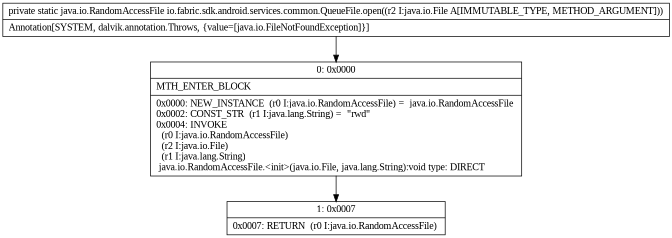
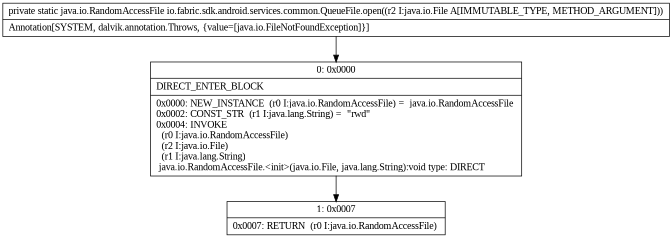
node "0: 0x0000": text "MTH_ENTER_BLOCK" -> "DIRECT_ENTER_BLOCK"
